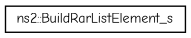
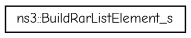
node "ns2::BuildRarListElement_s": label "ns2::BuildRarListElement_s" -> "ns3::BuildRarListElement_s"
